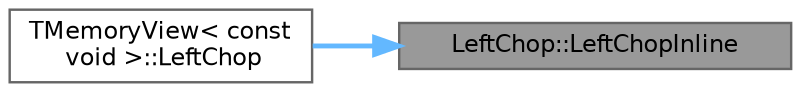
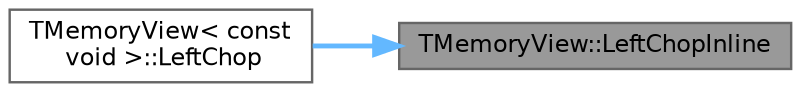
node "LeftChop::LeftChopInline": label "LeftChop::LeftChopInline" -> "TMemoryView::LeftChopInline"
